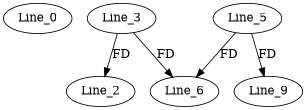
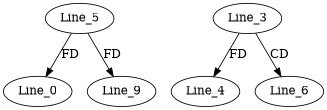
edge "Line_5" -> "Line_6": now "Line_5" -> "Line_0"
edge "Line_3" -> "Line_6": label "FD" -> "CD"
node "Line_2": label "Line_2" -> "Line_4"
